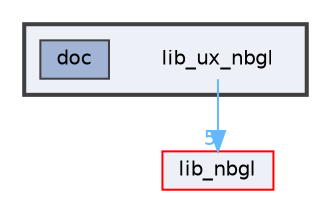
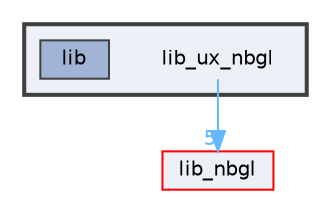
node "doc": label "doc" -> "lib"
